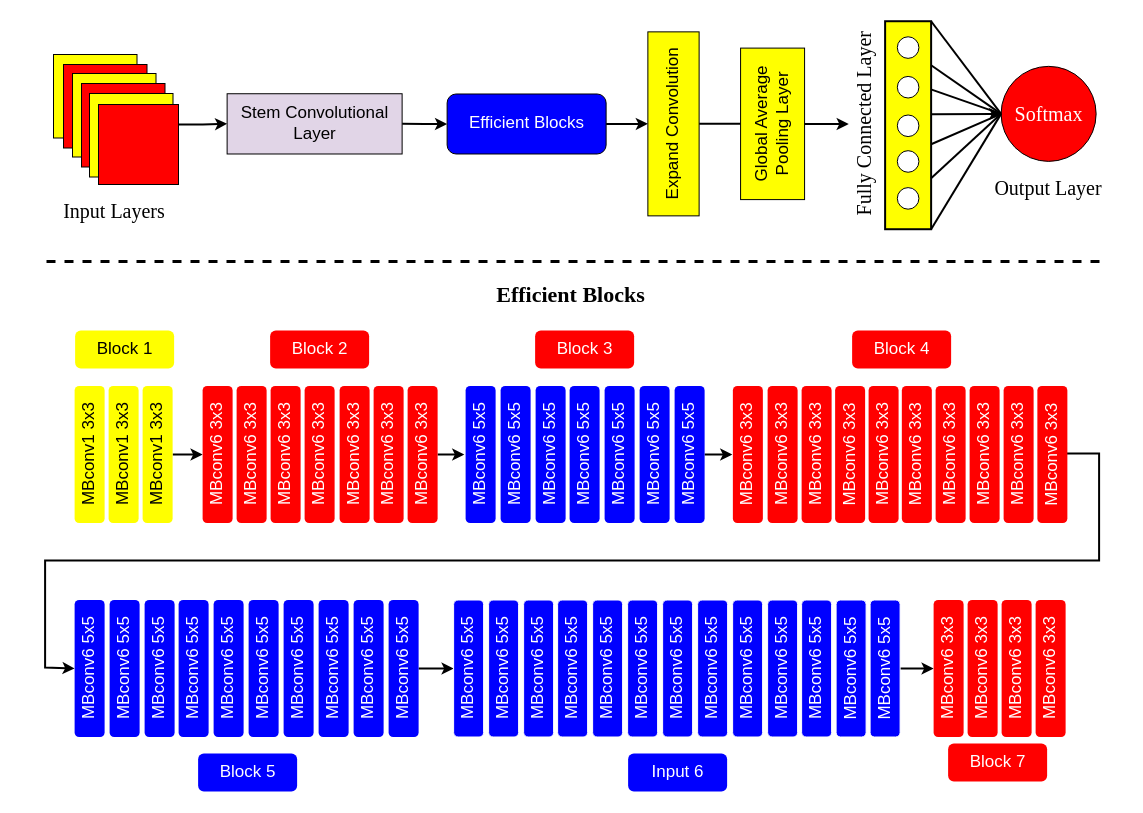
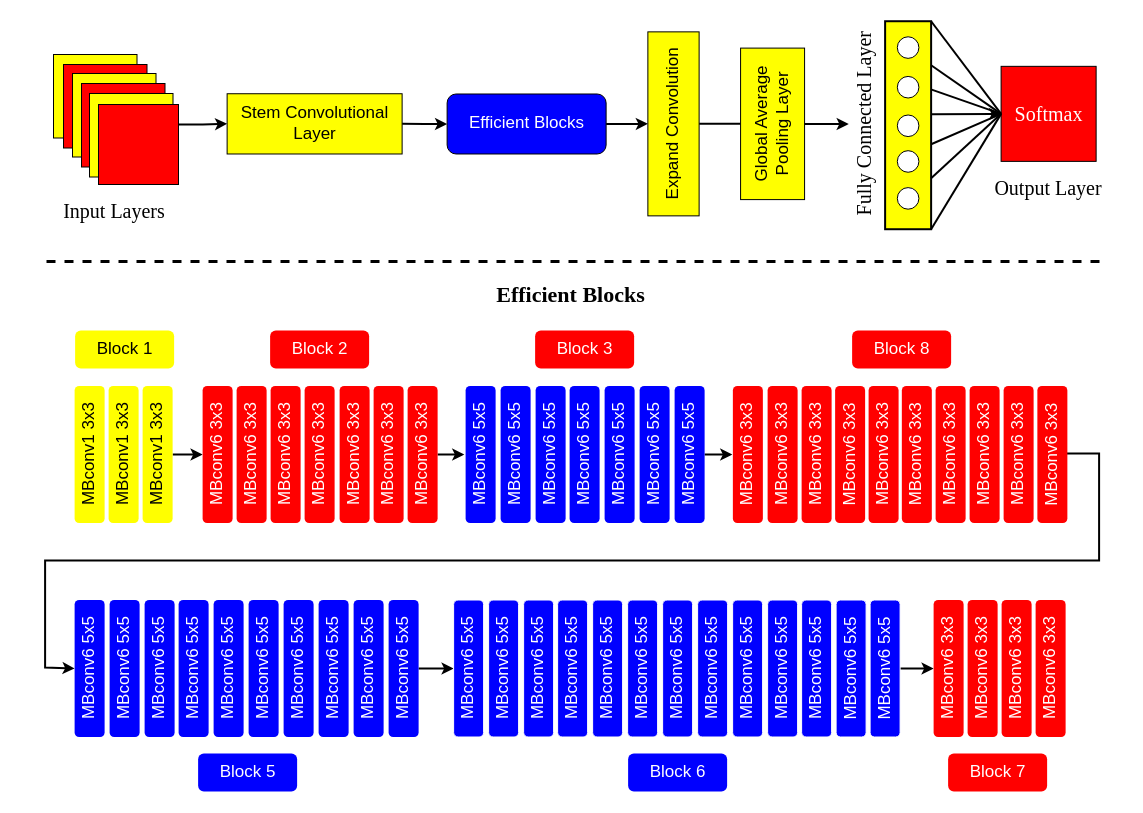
node "Softmax": shape ellipse -> rectangle
node "Stem Convolutional Layer": fillcolor #e1d5e7 -> #ffff00
node "Block 4": label "Block 4" -> "Block 8"
node "Block 7": moved (998, 763) -> (998, 773)
node "Input 6": label "Input 6" -> "Block 6"
